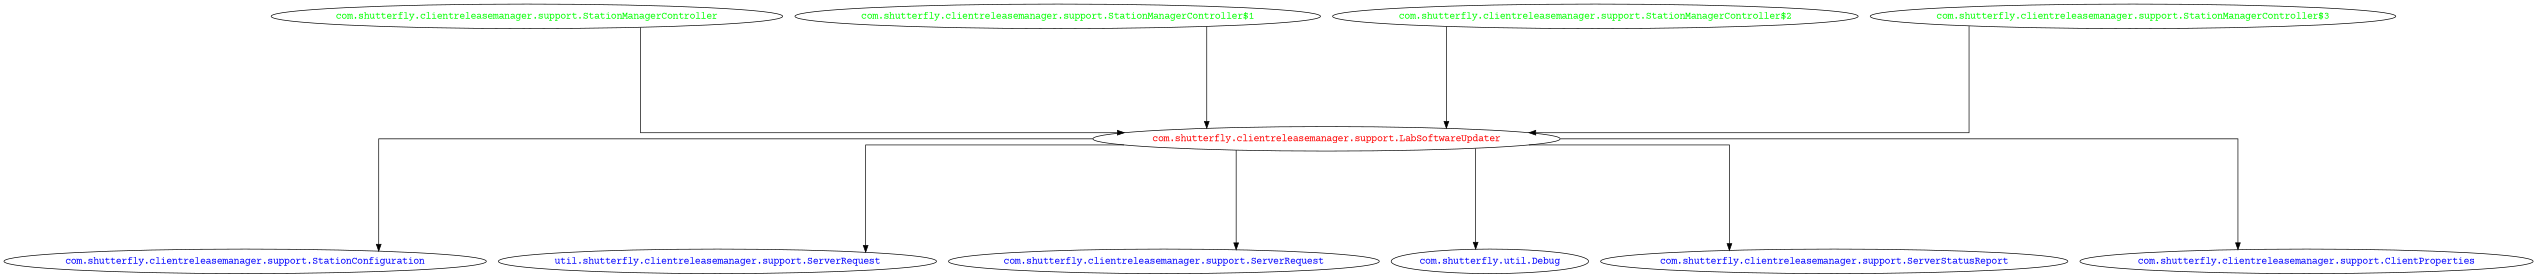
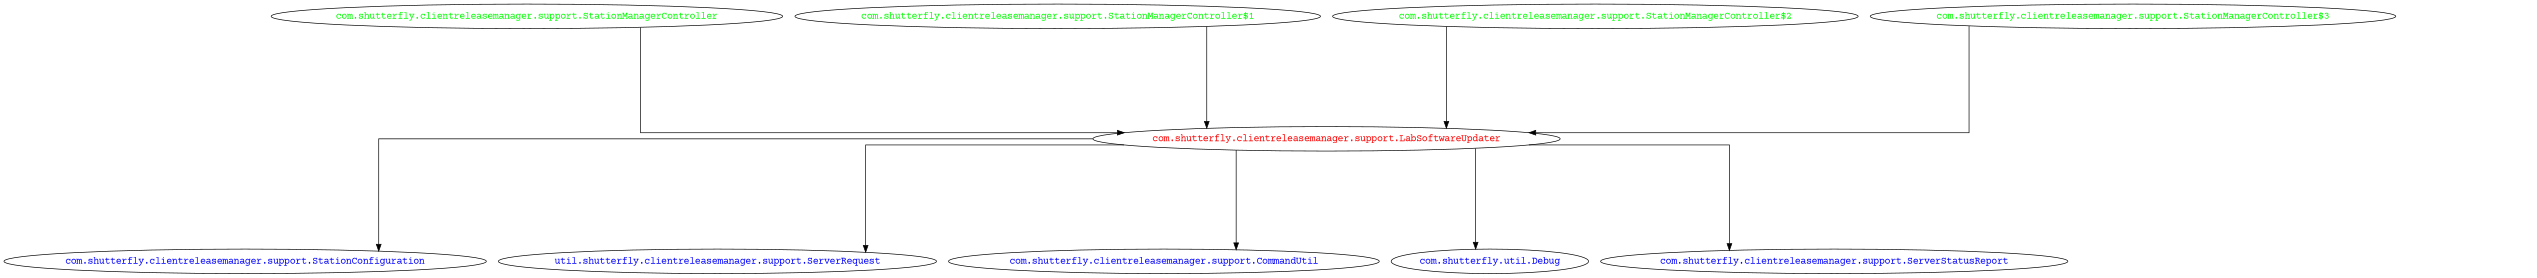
node "com.shutterfly.clientreleasemanager.support.ServerRequest": label "com.shutterfly.clientreleasemanager.support.ServerRequest" -> "com.shutterfly.clientreleasemanager.support.CommandUtil"
node "com.shutterfly.clientreleasemanager.support.ClientProperties": removed
